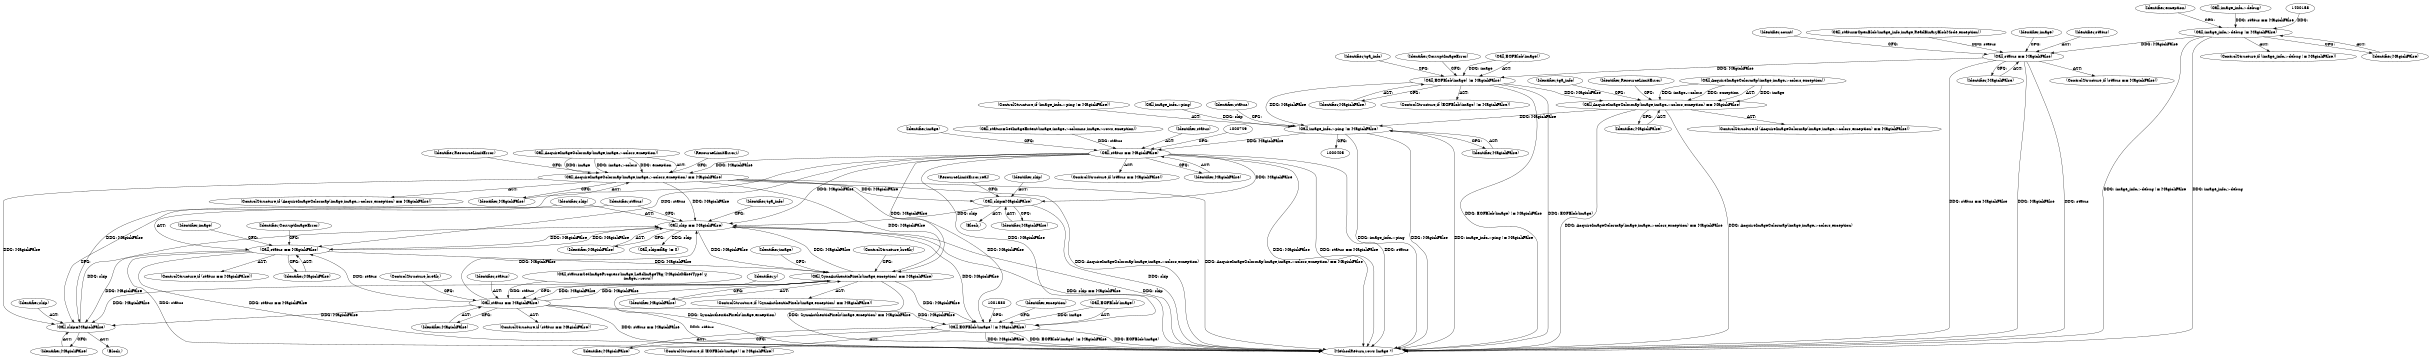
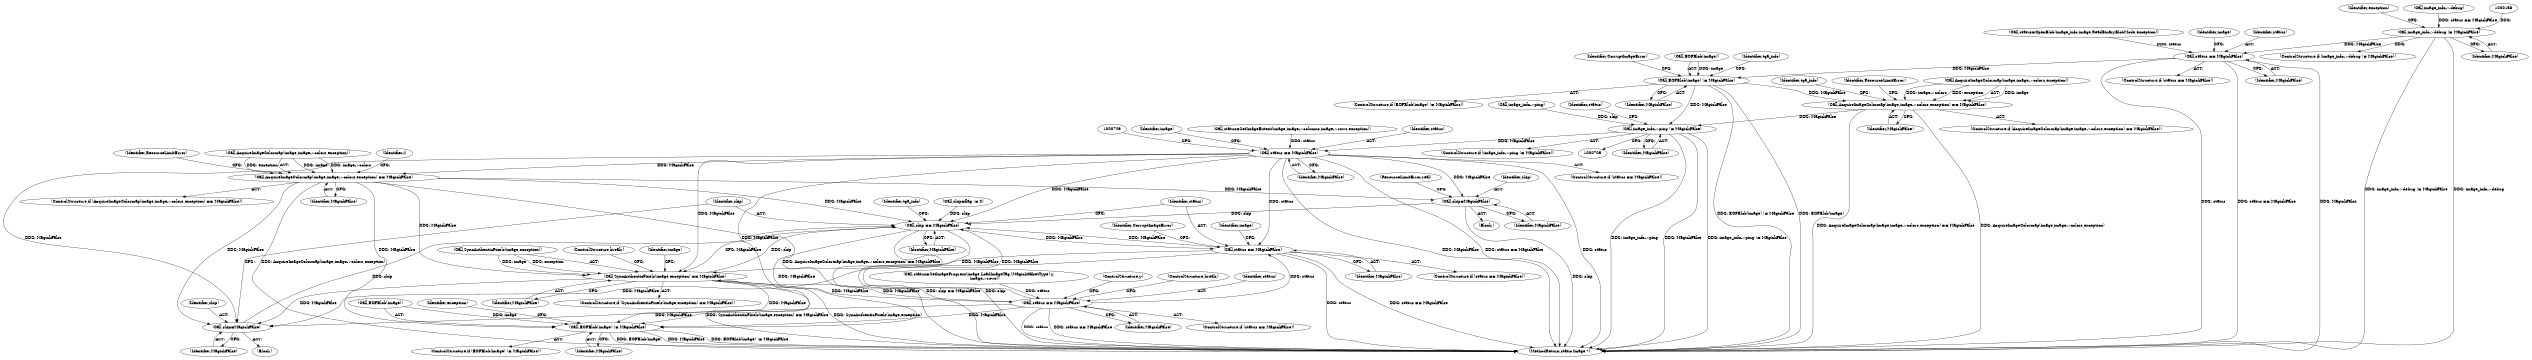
node "1400158": label "1400158" -> "1000158"
node "(Identifier,count)": removed
edge "(Call,image_info->debug != MagickFalse)" -> "(ControlStructure,if (image_info->debug != MagickFalse))": label "AST: " -> "DDG: "
edge "(ControlStructure,if (image_info->ping != MagickFalse))" -> "(Call,image_info->ping != MagickFalse)": reversed
node "(ResourceLimitError,i)": label "(ResourceLimitError,i)" -> "(Identifier,i)"
node "1000405": label "1000405" -> "1000705"
edge "(Call,skip == MagickFalse)" -> "(Call,skip=flag != 0)": reversed
node "(Call,SyncAuthenticPixels(image,exception))": added
edge "(Call,skip == MagickFalse)" -> "(Call,SyncAuthenticPixels(image,exception) == MagickFalse)": label "DDG: MagickFalse" -> "CFG: MagickFalse"
edge "(Call,SyncAuthenticPixels(image,exception) == MagickFalse)" -> "(Call,skip == MagickFalse)": label "DDG: MagickFalse" -> "DDG: skip"
node "(Identifier,y)": label "(Identifier,y)" -> "(ControlStructure,y)"
node "1001580": removed
node "(MethodReturn,rows Image *)": label "(MethodReturn,rows Image *)" -> "(MethodReturn,static Image *)"
